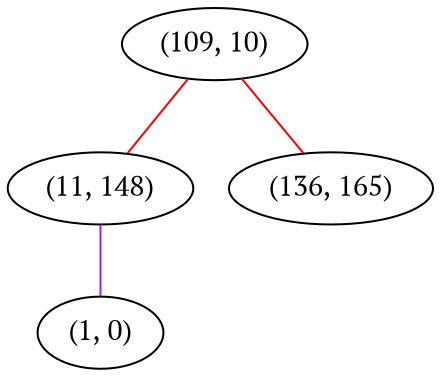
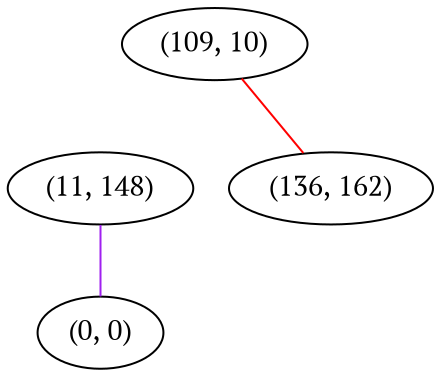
edge "(109, 10)" -- "(11, 148)": removed
node "(136, 165)": label "(136, 165)" -> "(136, 162)"
node "(1, 0)": label "(1, 0)" -> "(0, 0)"
